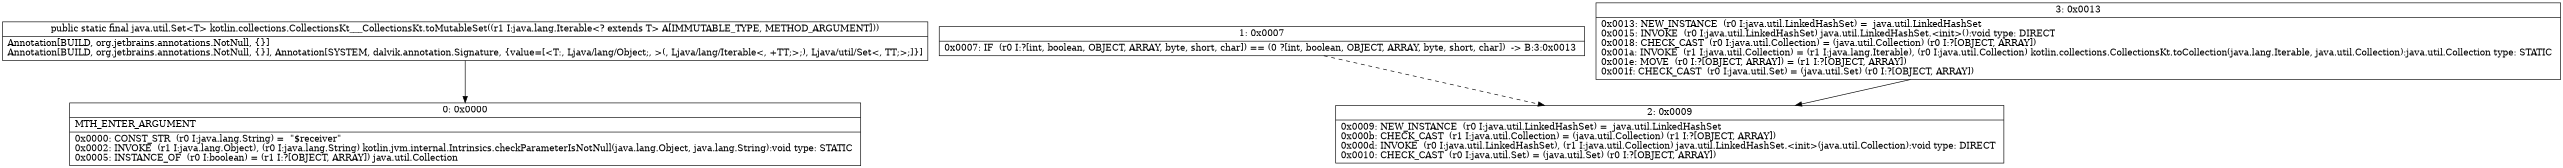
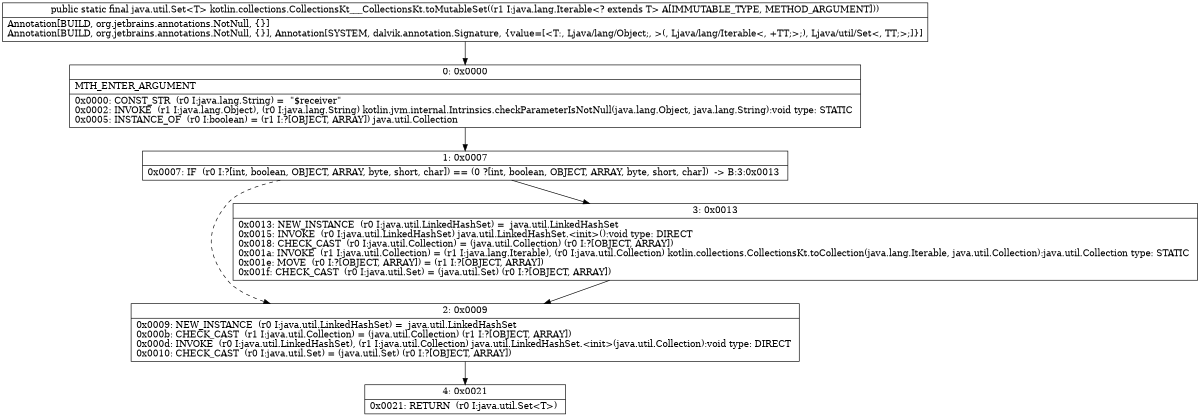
edge "0: 0x0000" -> "1: 0x0007": added
edge "1: 0x0007" -> "3: 0x0013": added
node "4: 0x0021": added
